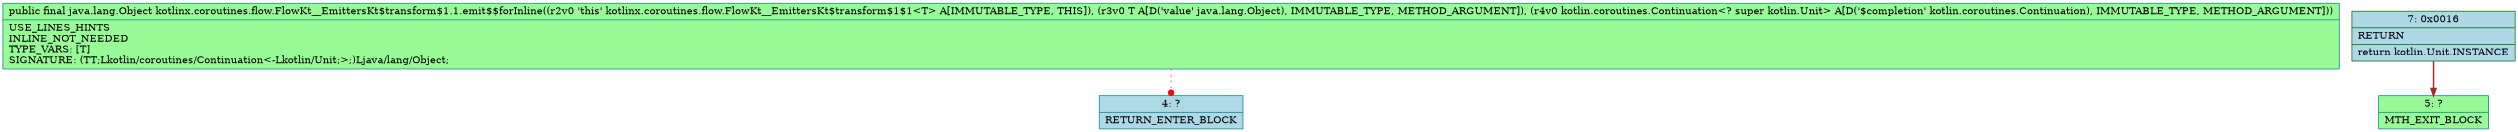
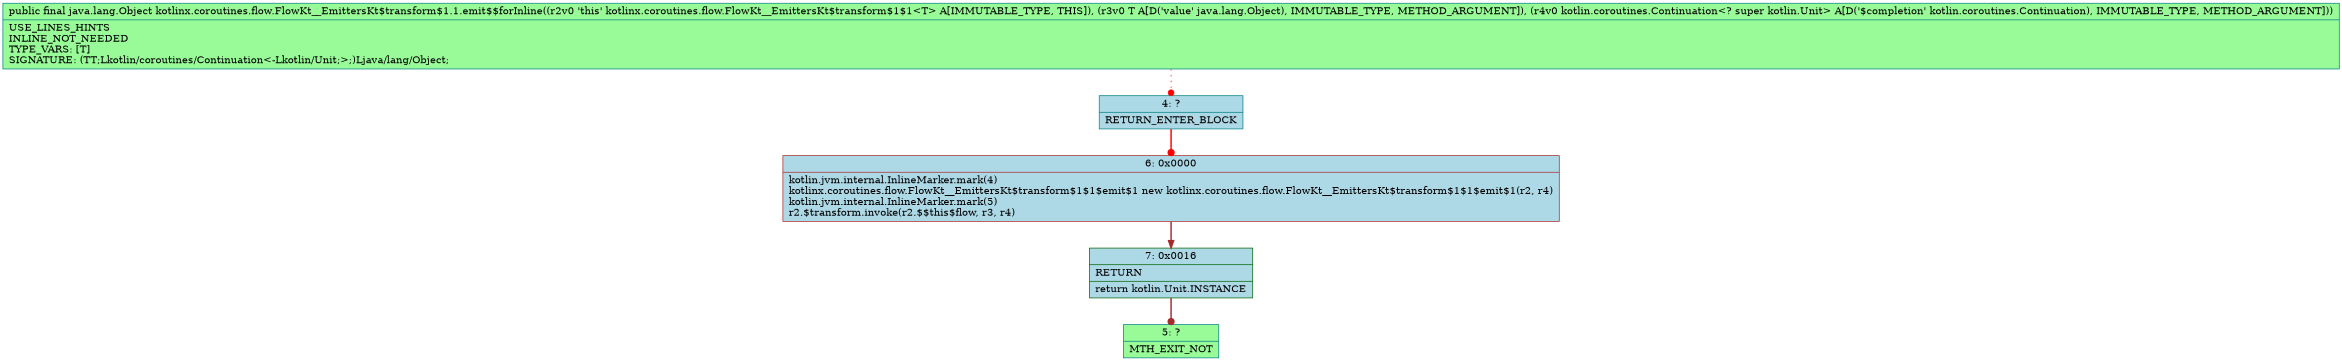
edge "7: 0x0016" -> "5: ?": arrowhead normal -> dot
node "5: ?": text "MTH_EXIT_BLOCK" -> "MTH_EXIT_NOT"
node "6: 0x0000": added
